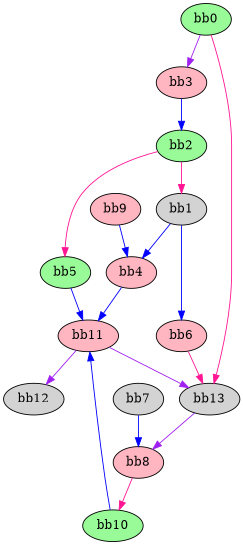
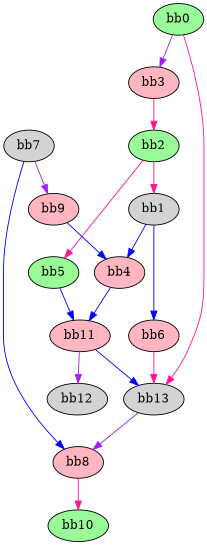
edge "bb3" -> "bb2": color blue -> deeppink
edge "bb7" -> "bb9": added
edge "bb11" -> "bb13": color purple -> blue
edge "bb10" -> "bb11": removed
